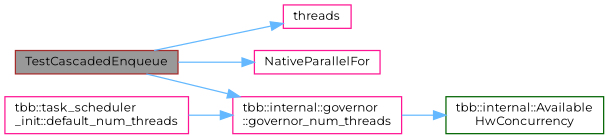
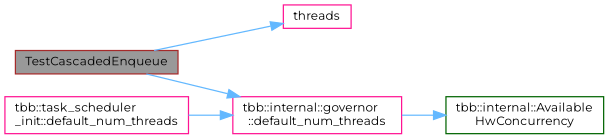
node "NativeParallelFor": removed
node "tbb::internal::governor ::governor_num_threads": label "tbb::internal::governor ::governor_num_threads" -> "tbb::internal::governor ::default_num_threads"
